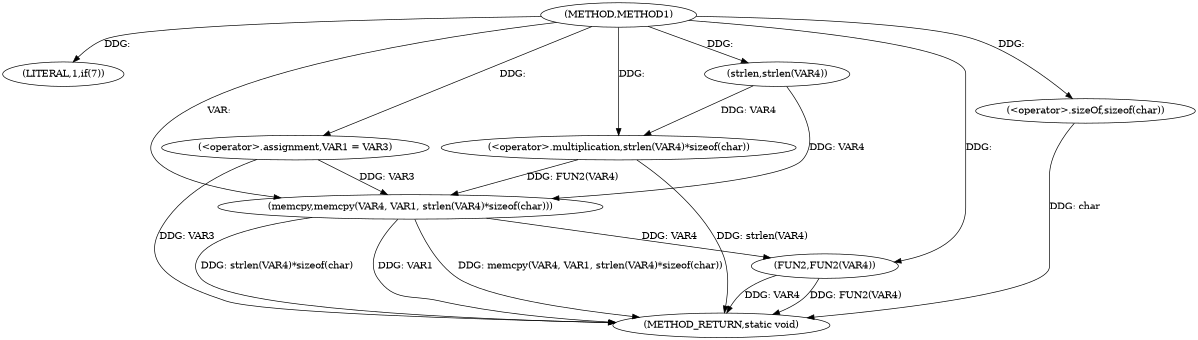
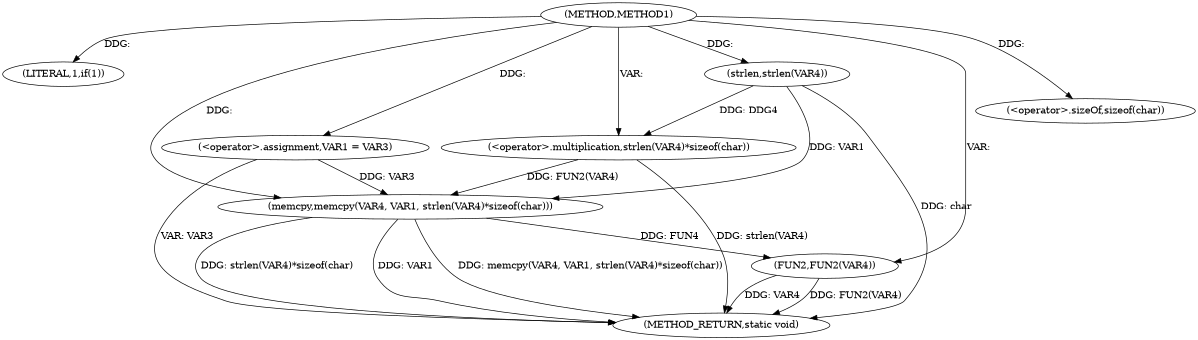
node "(LITERAL,1,if(7))": label "(LITERAL,1,if(7))" -> "(LITERAL,1,if(1))"
edge "(METHOD,METHOD1)" -> "(<operator>.multiplication,strlen(VAR4)*sizeof(char))": label "DDG: " -> "VAR: "
edge "(METHOD,METHOD1)" -> "(memcpy,memcpy(VAR4, VAR1, strlen(VAR4)*sizeof(char)))": label "VAR: " -> "DDG: "
edge "(strlen,strlen(VAR4))" -> "(<operator>.multiplication,strlen(VAR4)*sizeof(char))": label "DDG: VAR4" -> "DDG: DDG4"
edge "(strlen,strlen(VAR4))" -> "(memcpy,memcpy(VAR4, VAR1, strlen(VAR4)*sizeof(char)))": label "DDG: VAR4" -> "DDG: VAR1"
edge "(METHOD,METHOD1)" -> "(FUN2,FUN2(VAR4))": label "DDG: " -> "VAR: "
edge "(<operator>.assignment,VAR1 = VAR3)" -> "(METHOD_RETURN,static void)": label "DDG: VAR3" -> "VAR: VAR3"
edge "(memcpy,memcpy(VAR4, VAR1, strlen(VAR4)*sizeof(char)))" -> "(FUN2,FUN2(VAR4))": label "DDG: VAR4" -> "DDG: FUN4"
edge "(<operator>.sizeOf,sizeof(char))" -> "(METHOD_RETURN,static void)": now "(strlen,strlen(VAR4))" -> "(METHOD_RETURN,static void)"
